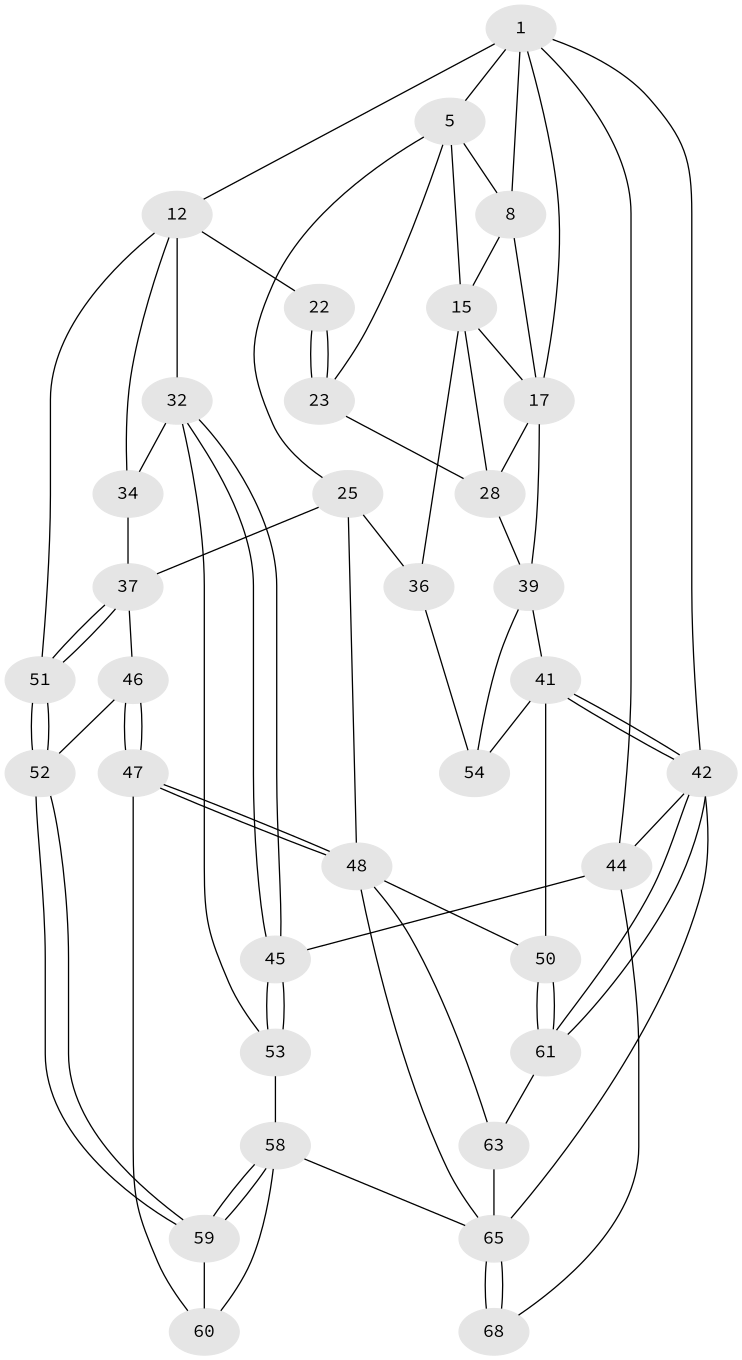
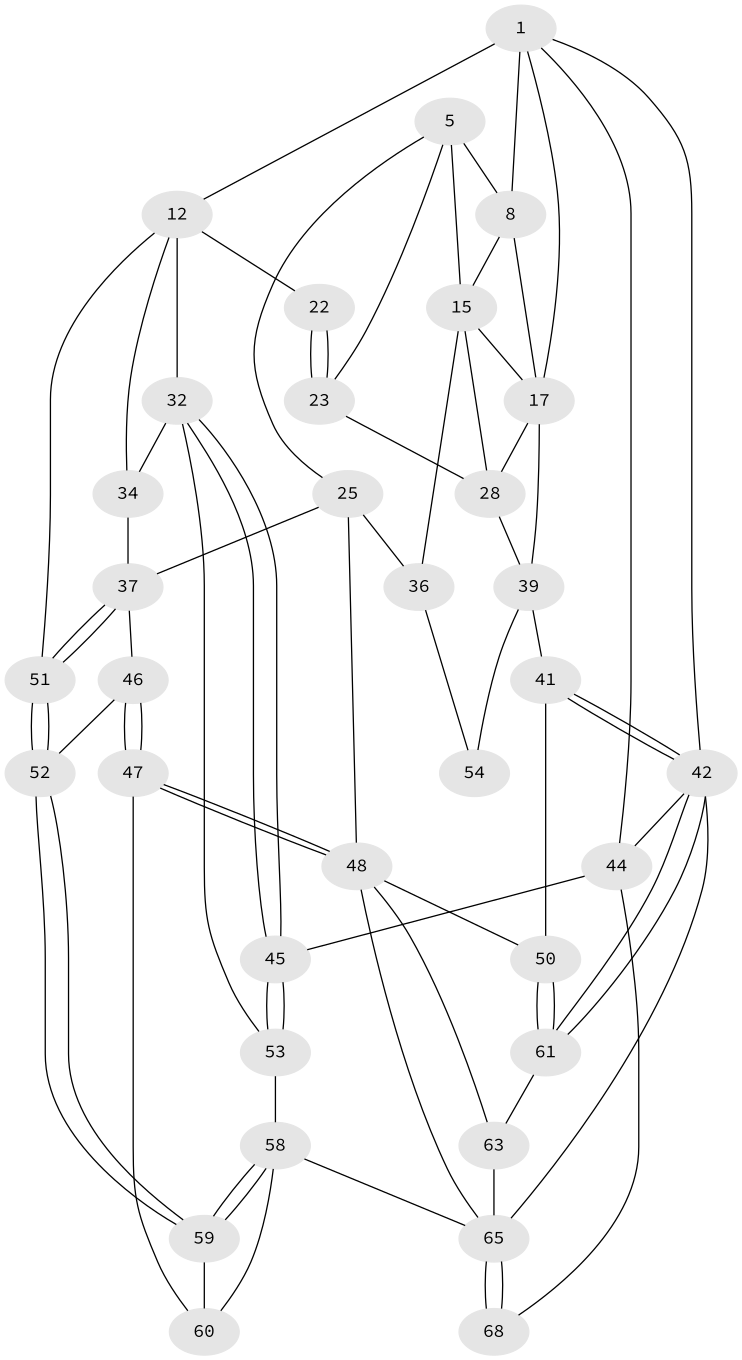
edge "1" -- "5": removed
edge "41" -- "54": removed
